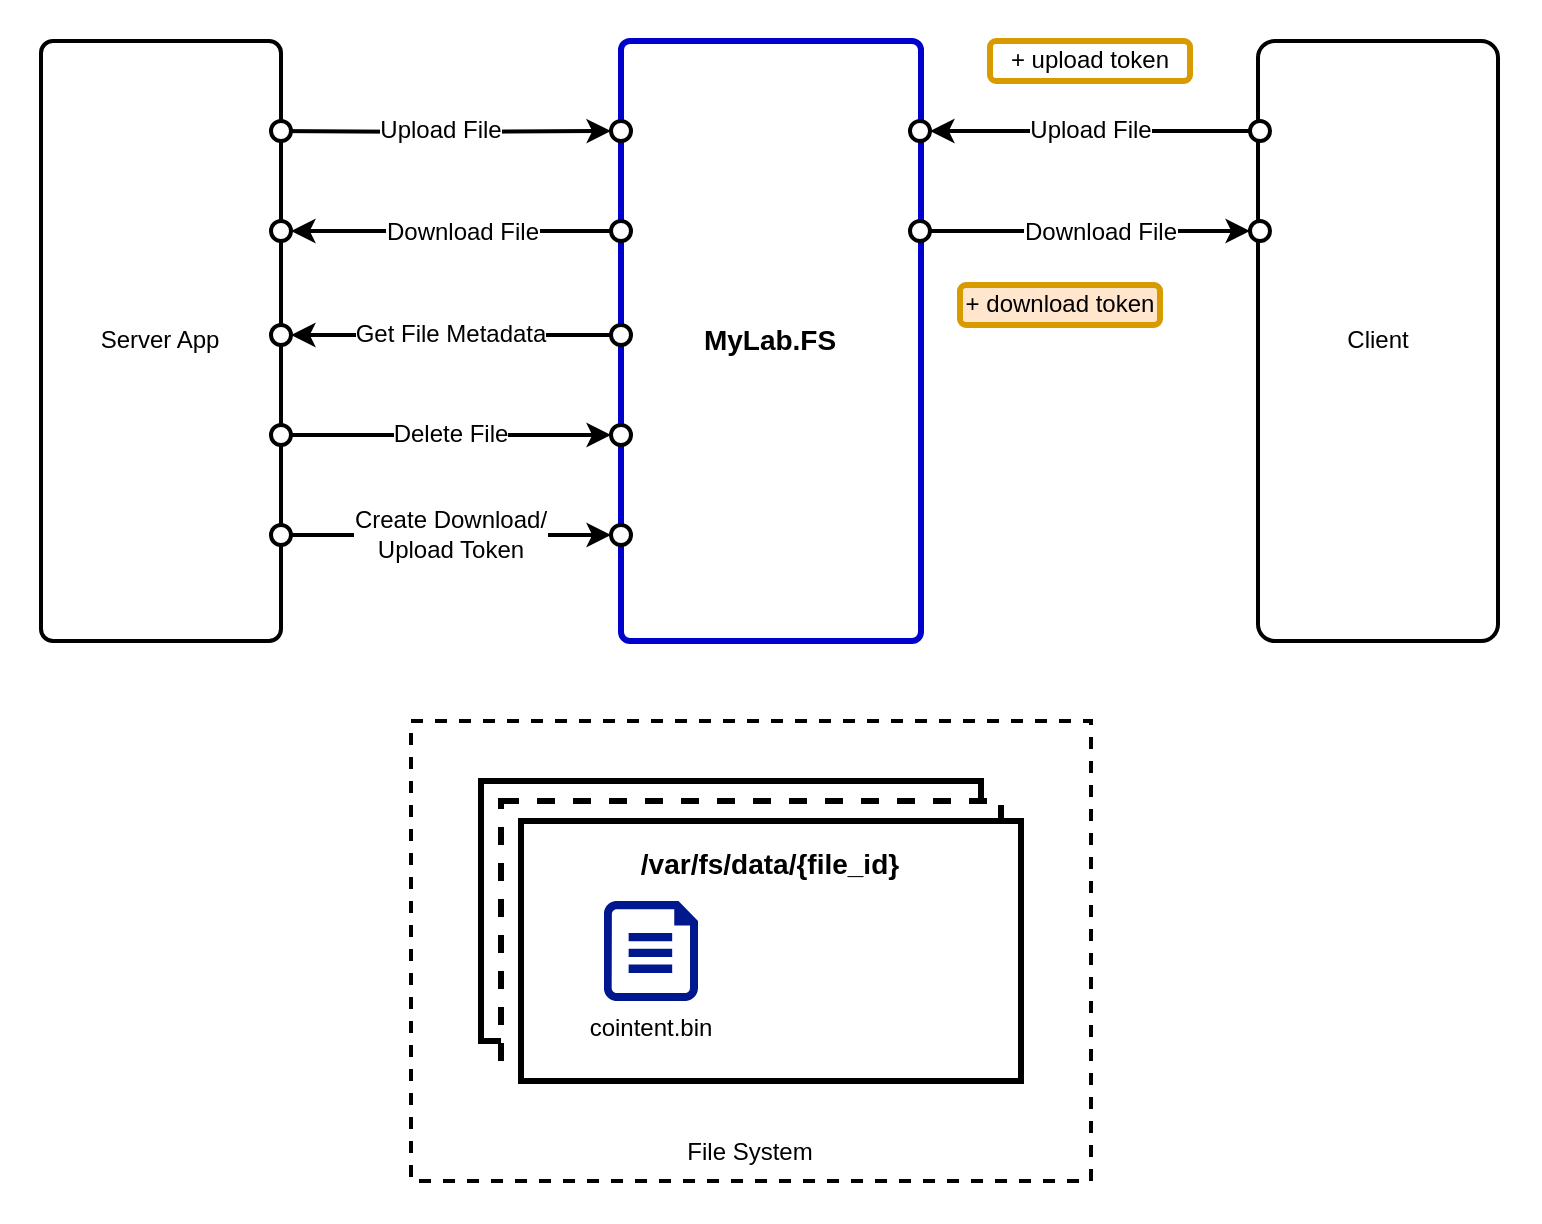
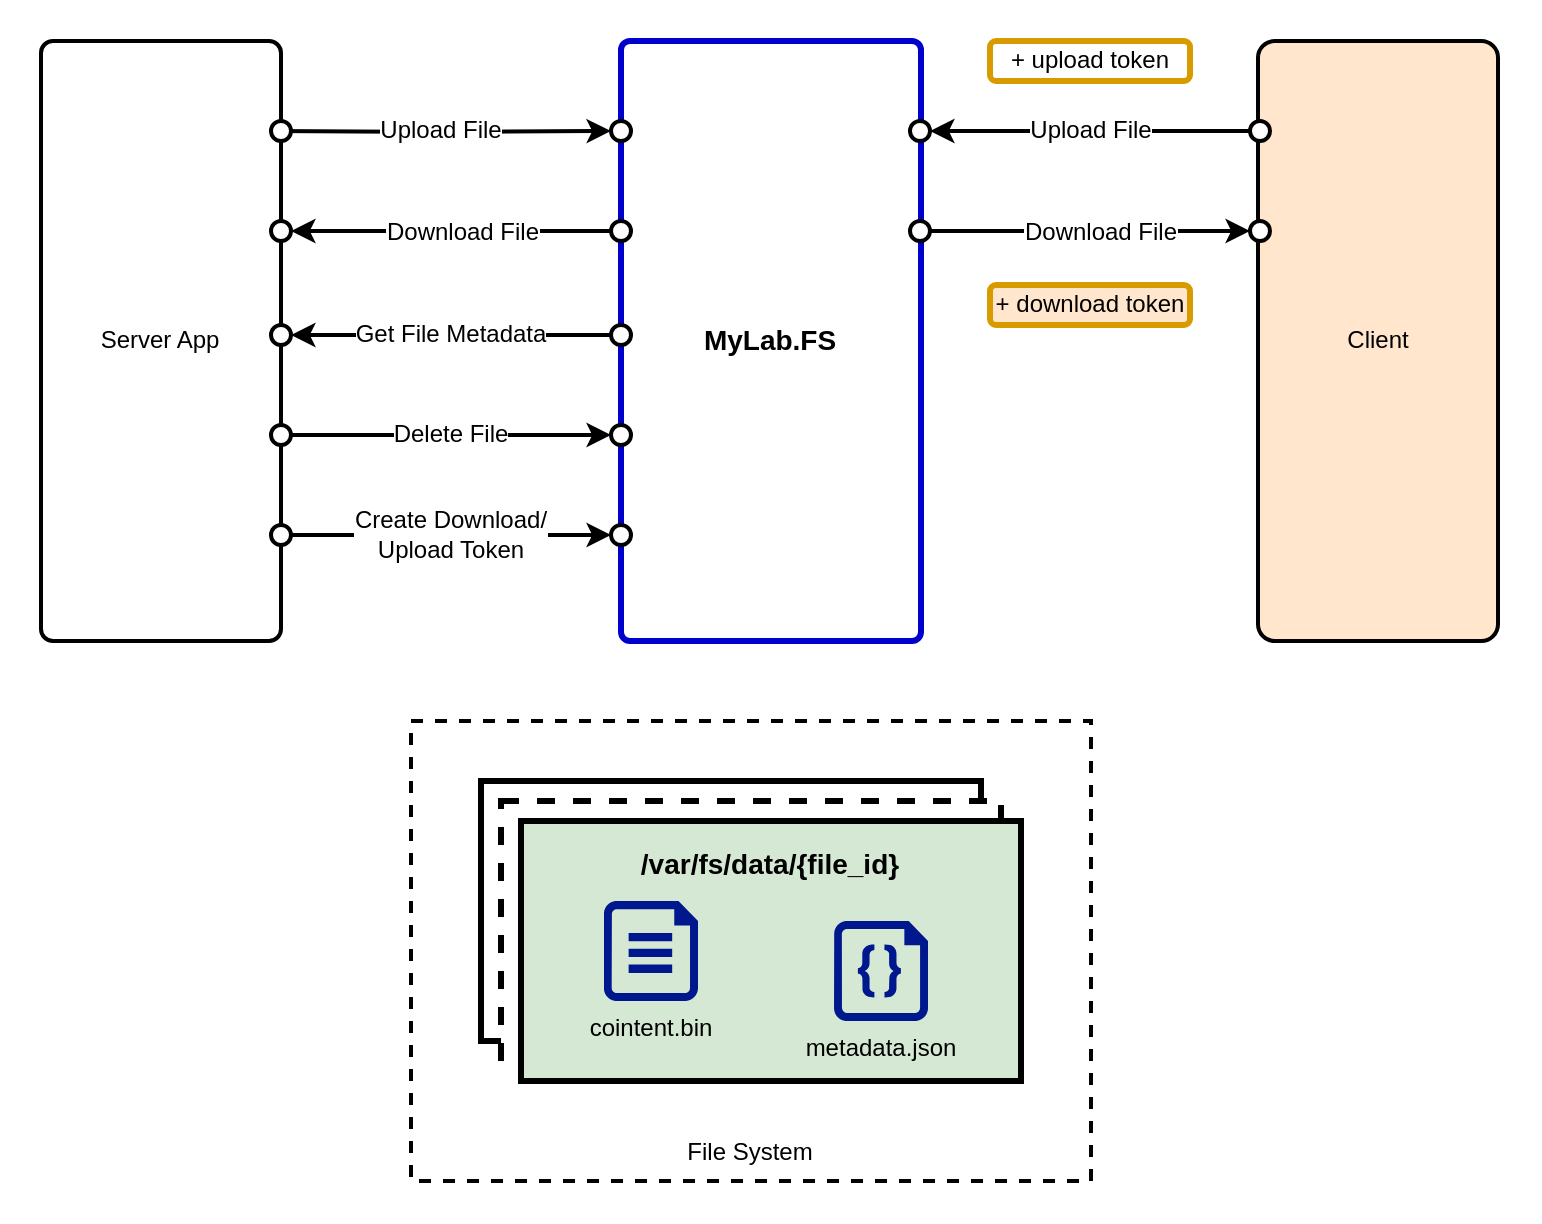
node "+ download token": moved (1060, 305) -> (1090, 305)
node "Client": fillcolor #ffffff -> #ffe6cc
node "/var/fs/data/{file_id}": fillcolor #ffffff -> #d5e8d4
node "metadata.json": added
